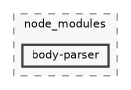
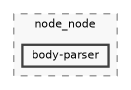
cluster "node_modules": label "node_modules" -> "node_node"
